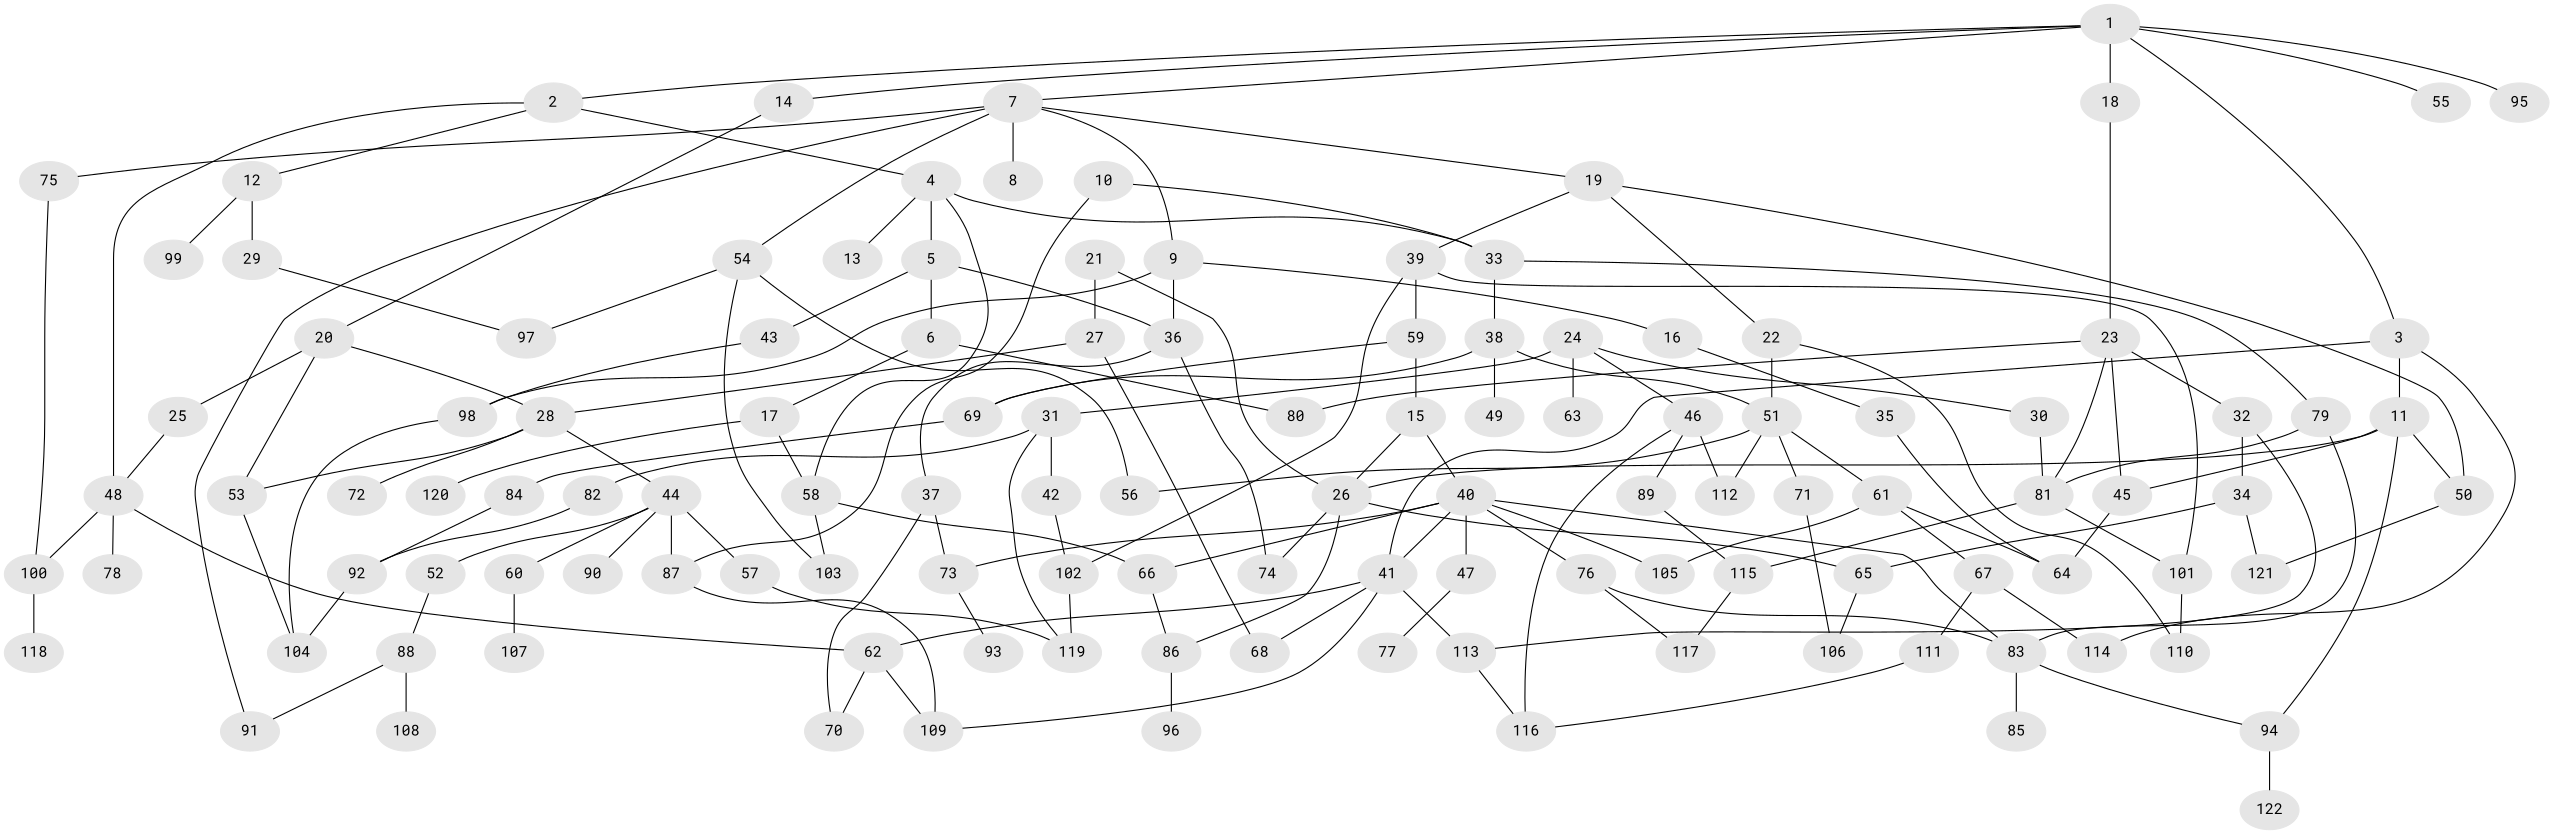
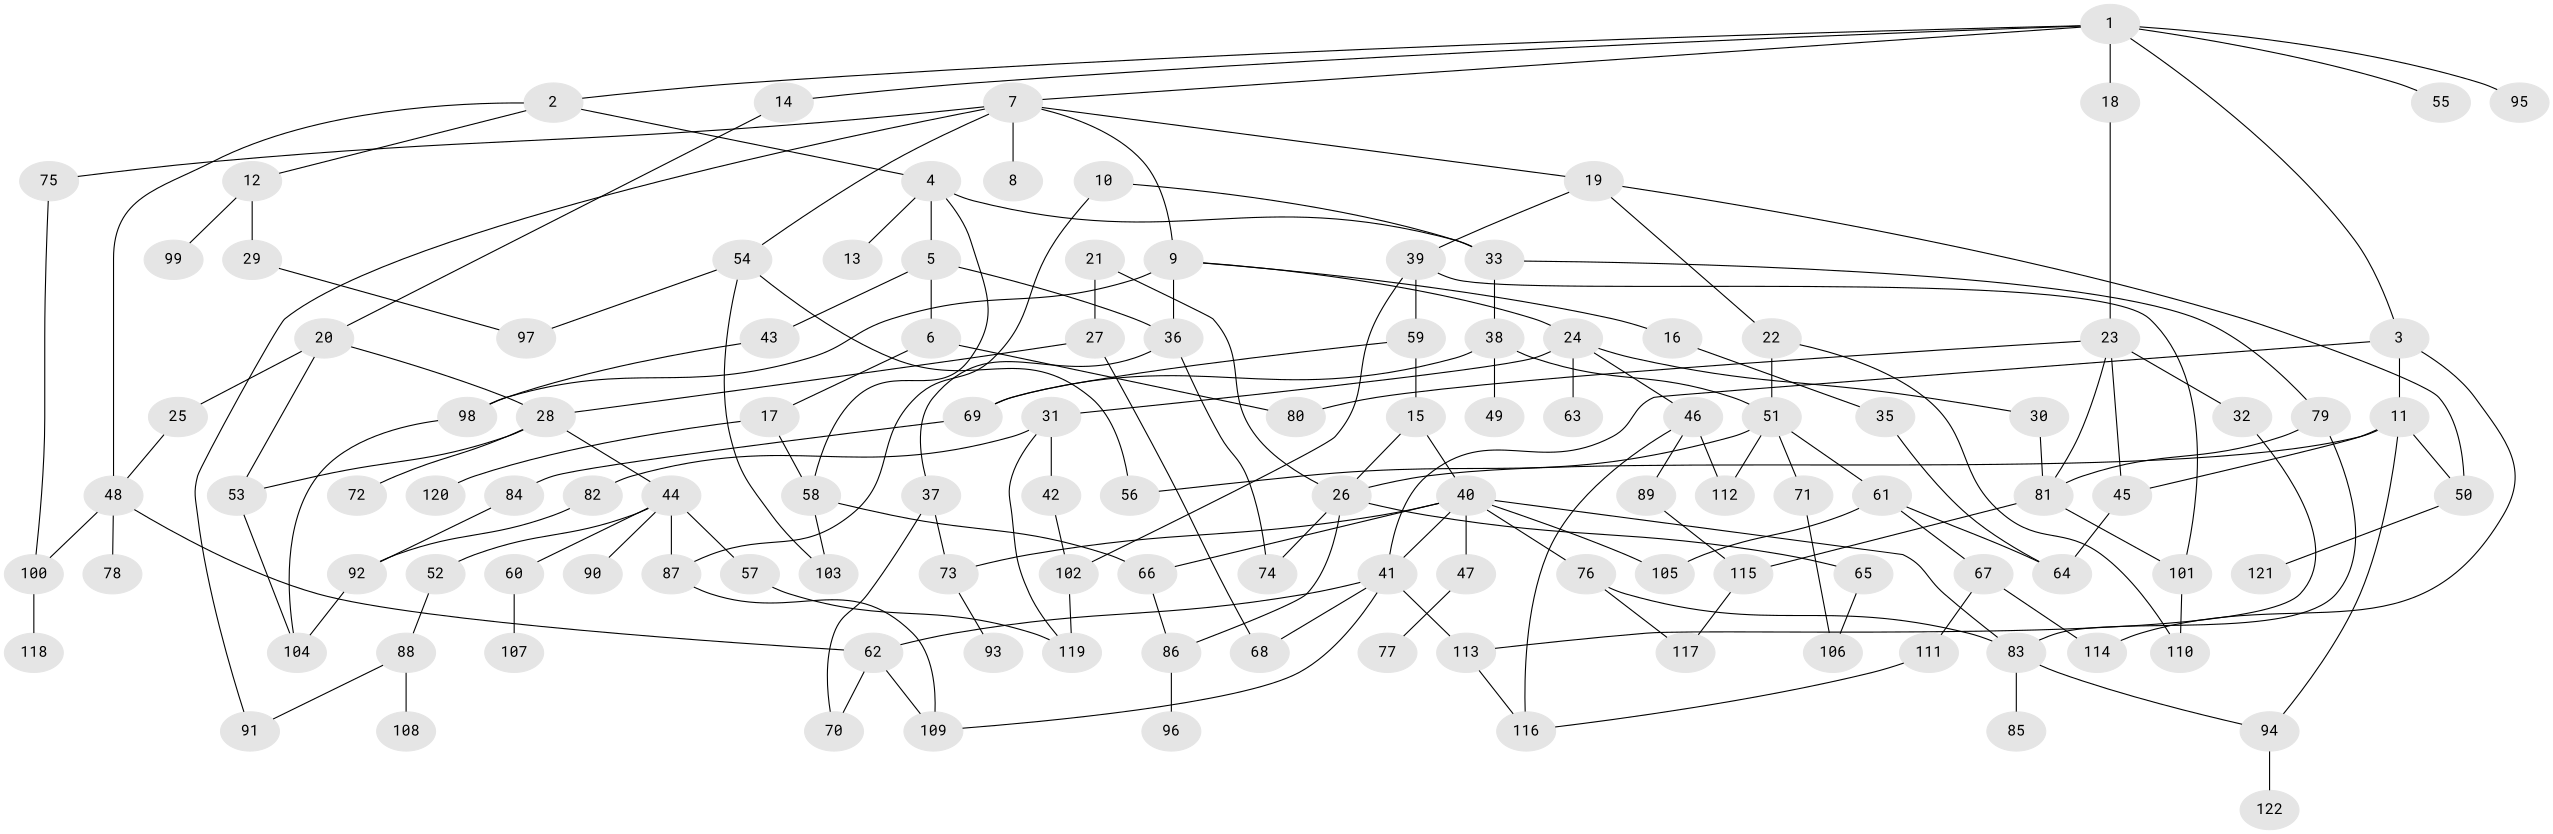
edge "9" -- "24": added
node "34": removed
